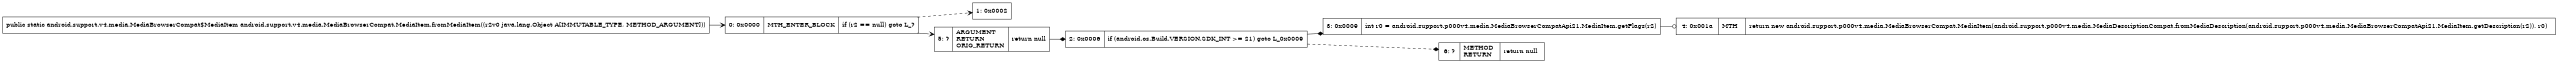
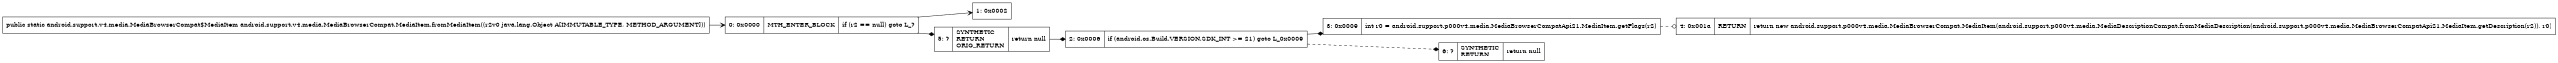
edge "0: 0x0000" -> "1: 0x0002": style dashed -> solid
edge "3: 0x0009" -> "4: 0x001a": style solid -> dashed
node "4: 0x001a": text "MTH" -> "RETURN"
node "5: ?": text "ARGUMENT" -> "SYNTHETIC"
edge "0: 0x0000" -> "5: ?": arrowhead vee -> diamond
node "6: ?": text "METHOD" -> "SYNTHETIC"
